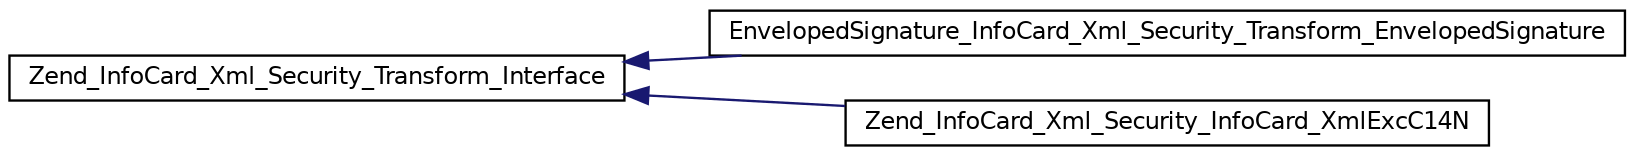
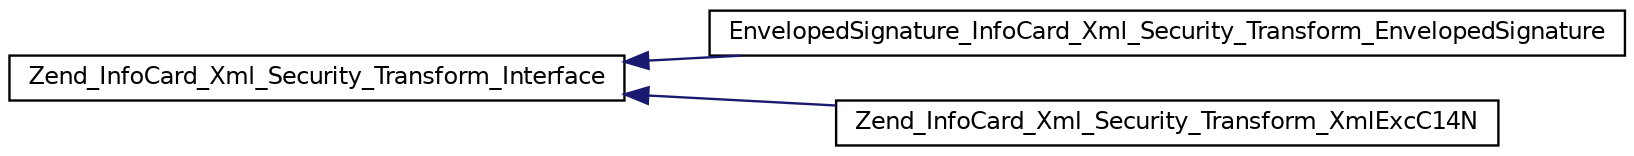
node "Zend_InfoCard_Xml_Security_InfoCard_XmlExcC14N": label "Zend_InfoCard_Xml_Security_InfoCard_XmlExcC14N" -> "Zend_InfoCard_Xml_Security_Transform_XmlExcC14N"
